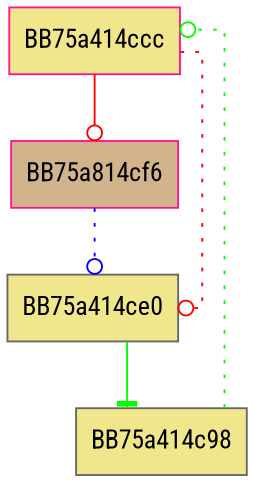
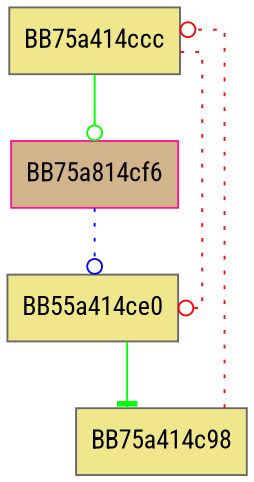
node "BB75a414ccc": color deeppink -> gray40
edge "BB75a414ccc" -> "BB75a814cf6": color red -> green
edge "BB75a414c98" -> "BB75a414ccc": color green -> red
node "BB75a414ce0": label "BB75a414ce0" -> "BB55a414ce0"
